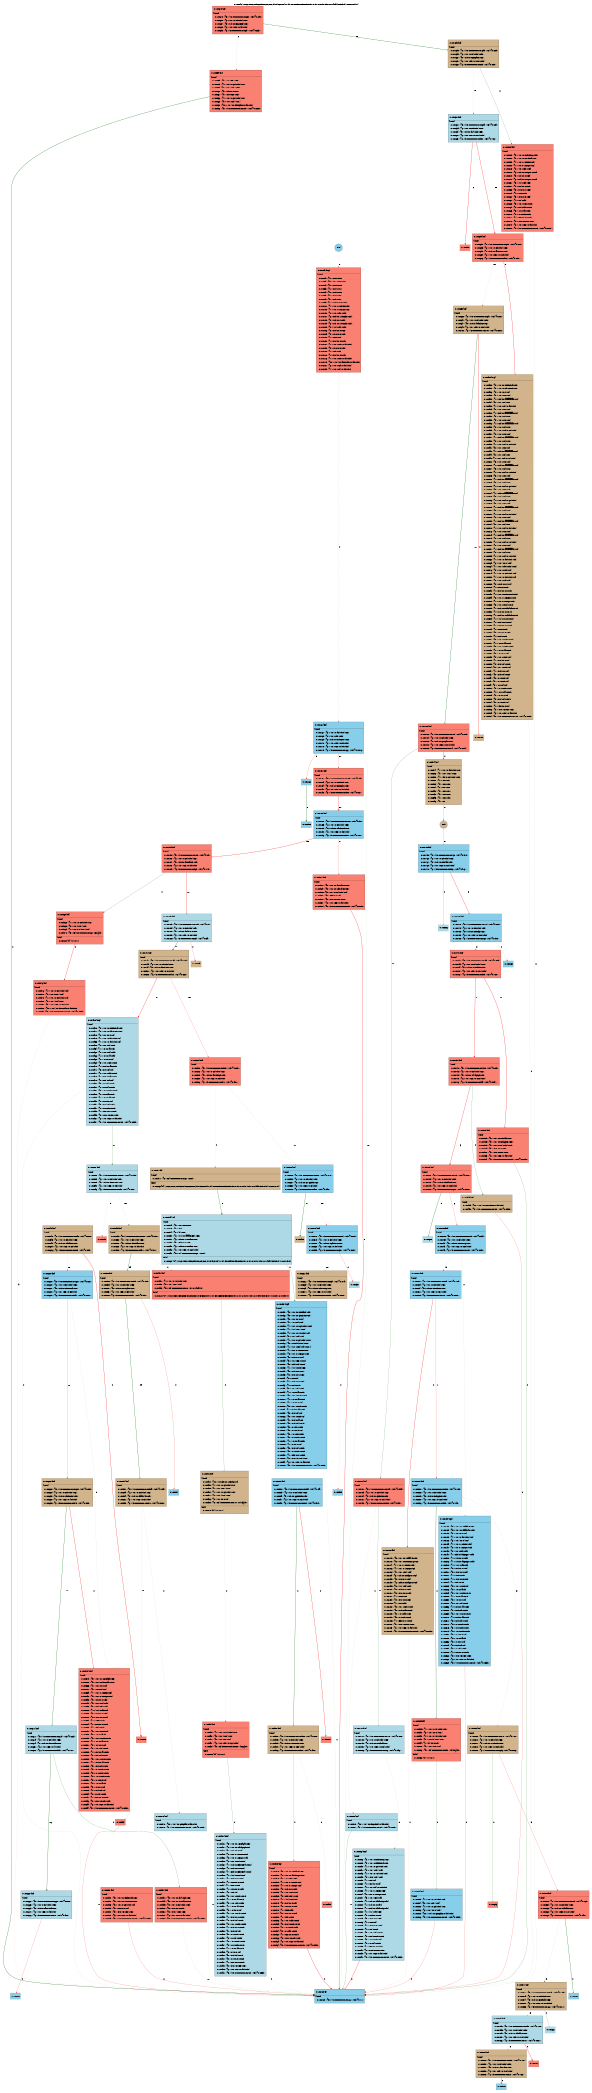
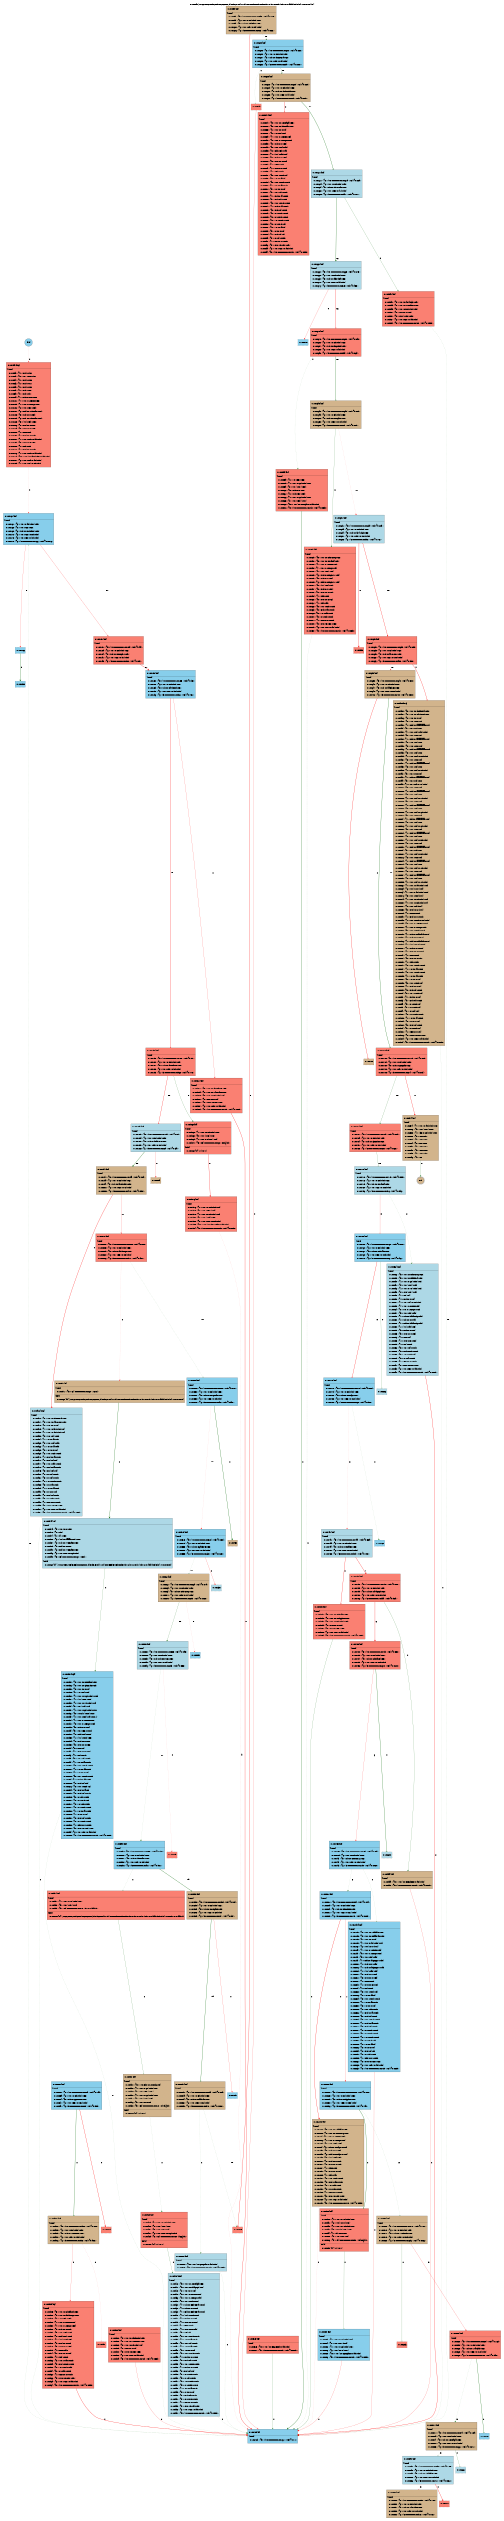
edge "0x401660 [28]" -> "0x40167c [28]": added, label "16"
edge "Exit" -> "0x40175c [28]": now "0x401740 [28]" -> "0x40175c [28]"
node "0x401794 [28]": fillcolor salmon -> lightblue
edge "0x401942 [106]" -> "0x401580 [28]": now "0x401564 [28]" -> "0x401580 [28]"
node "0x40159c [28]": fillcolor tan -> skyblue
edge "0x401724 [28]" -> "0x401e4a [15]": removed, label "1"
node "0x401e4a [15]": fillcolor lightblue -> salmon
node "0x401b42": removed
